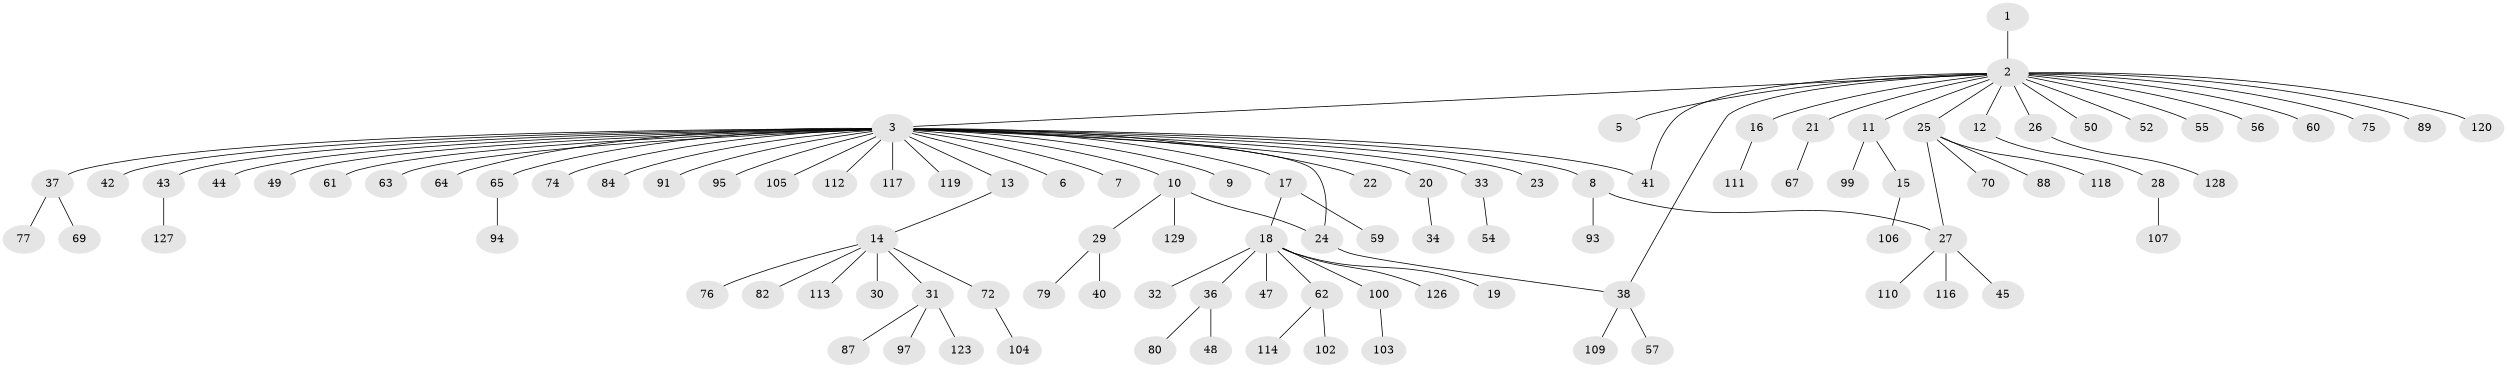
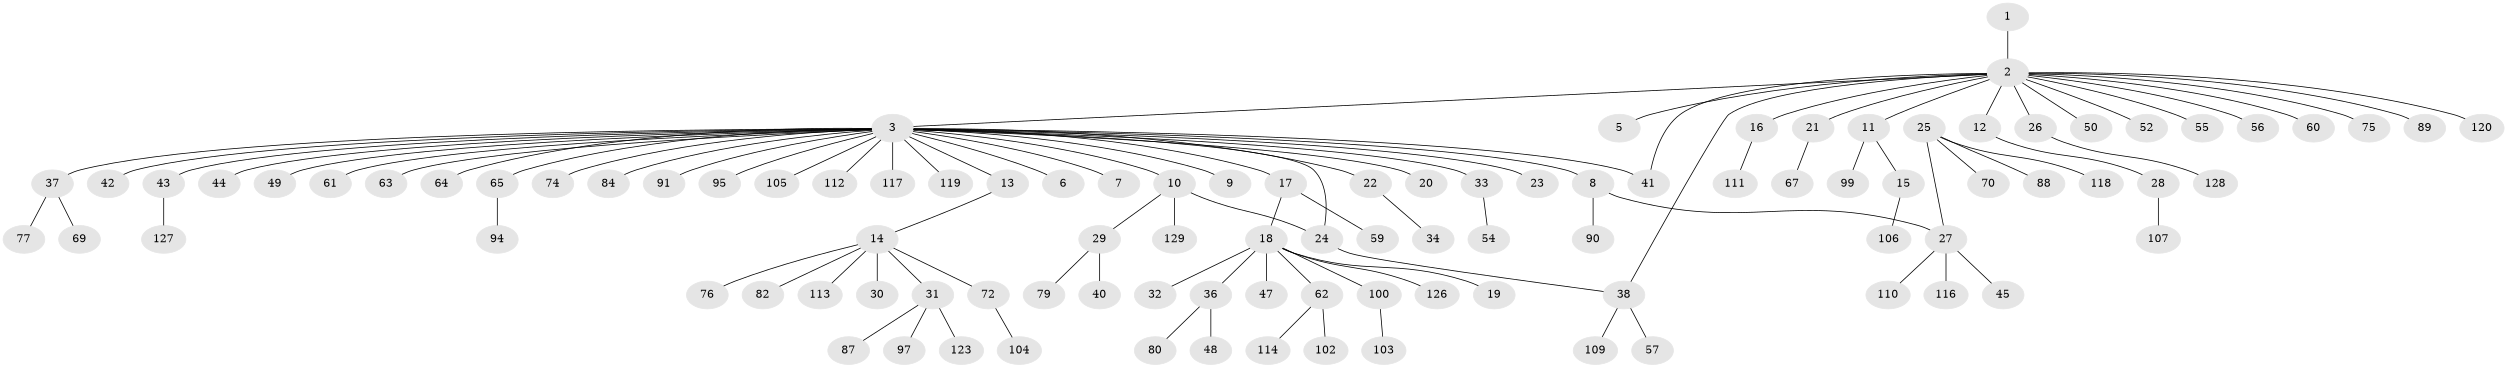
edge "2" -- "25": removed
edge "20" -- "34": now "22" -- "34"
node "93": label "93" -> "90"
